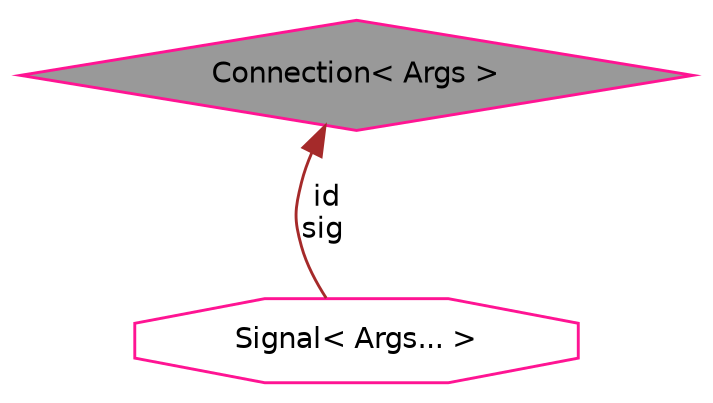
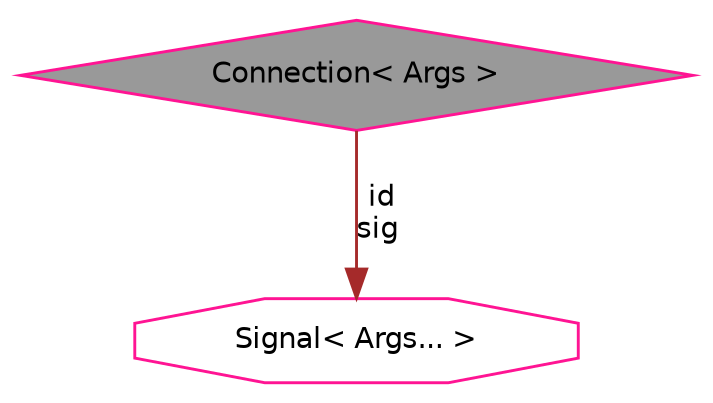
edge "Signal< Args... >" -> "Connection< Args >": reversed
